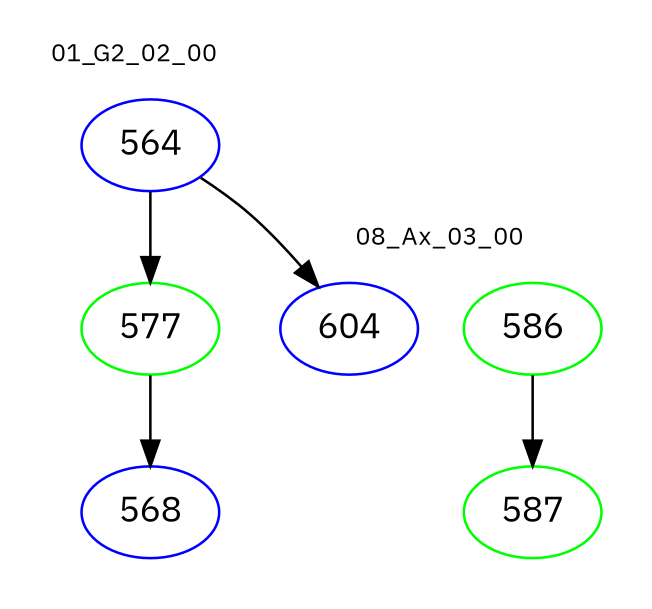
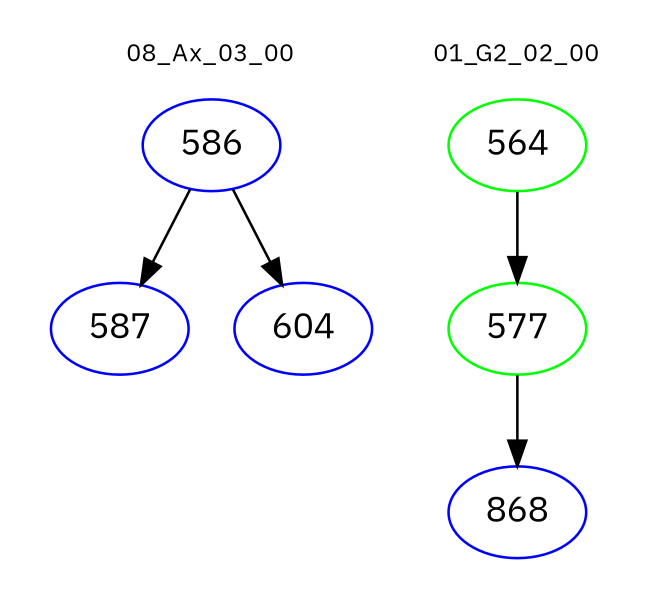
node "564": color blue -> green
edge "564" -> "604": now "586" -> "604"
node "586": color green -> blue
node "568": label "568" -> "868"
node "587": color green -> blue
